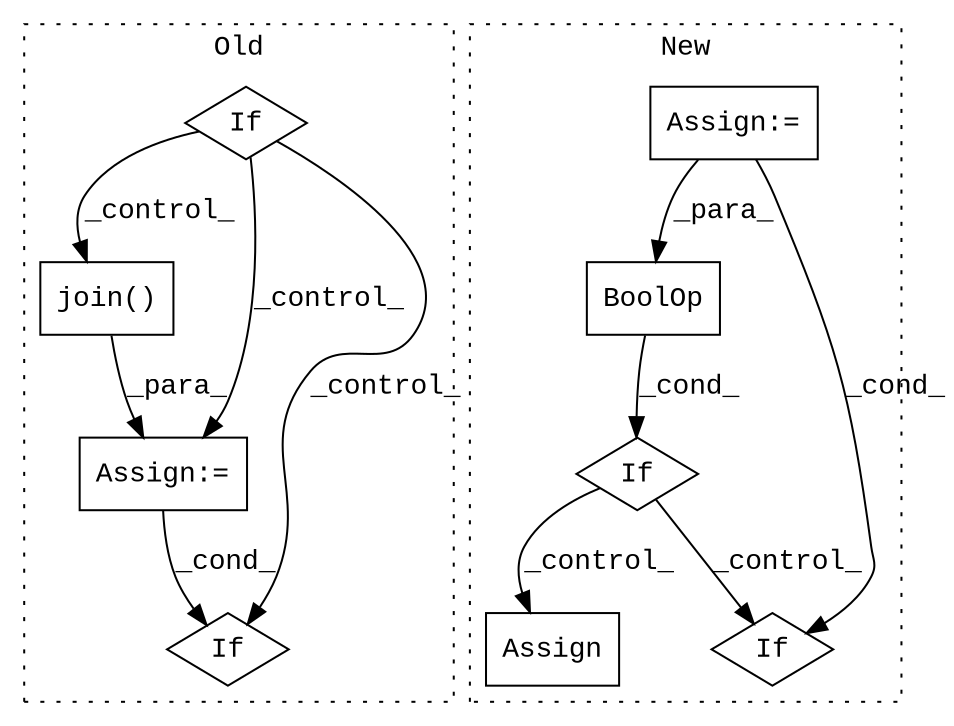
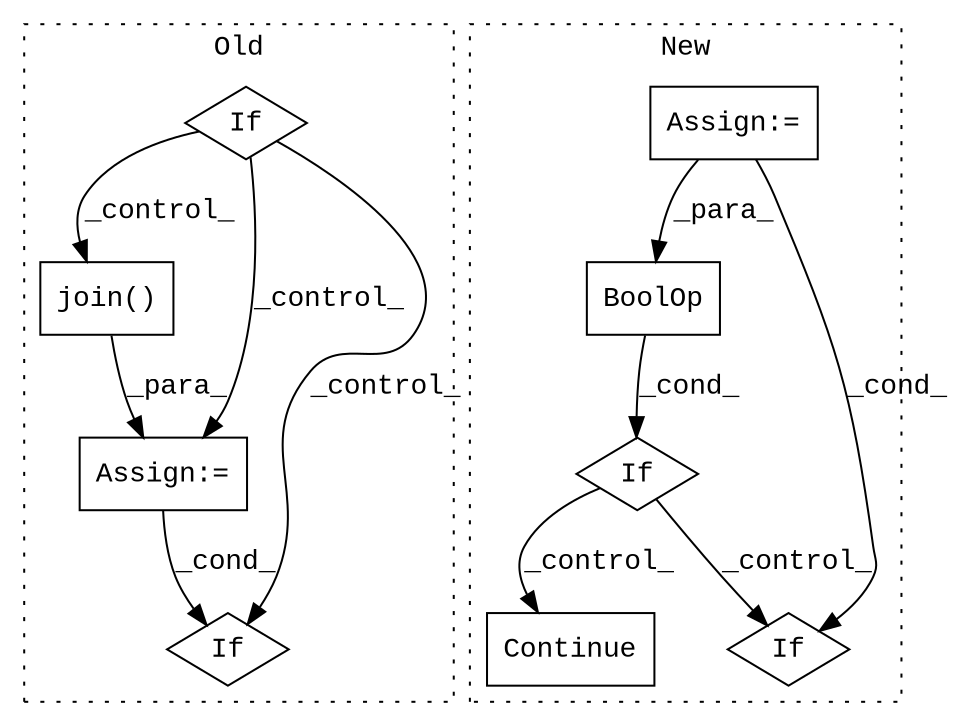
node "Assign": label "Assign" -> "Continue"
